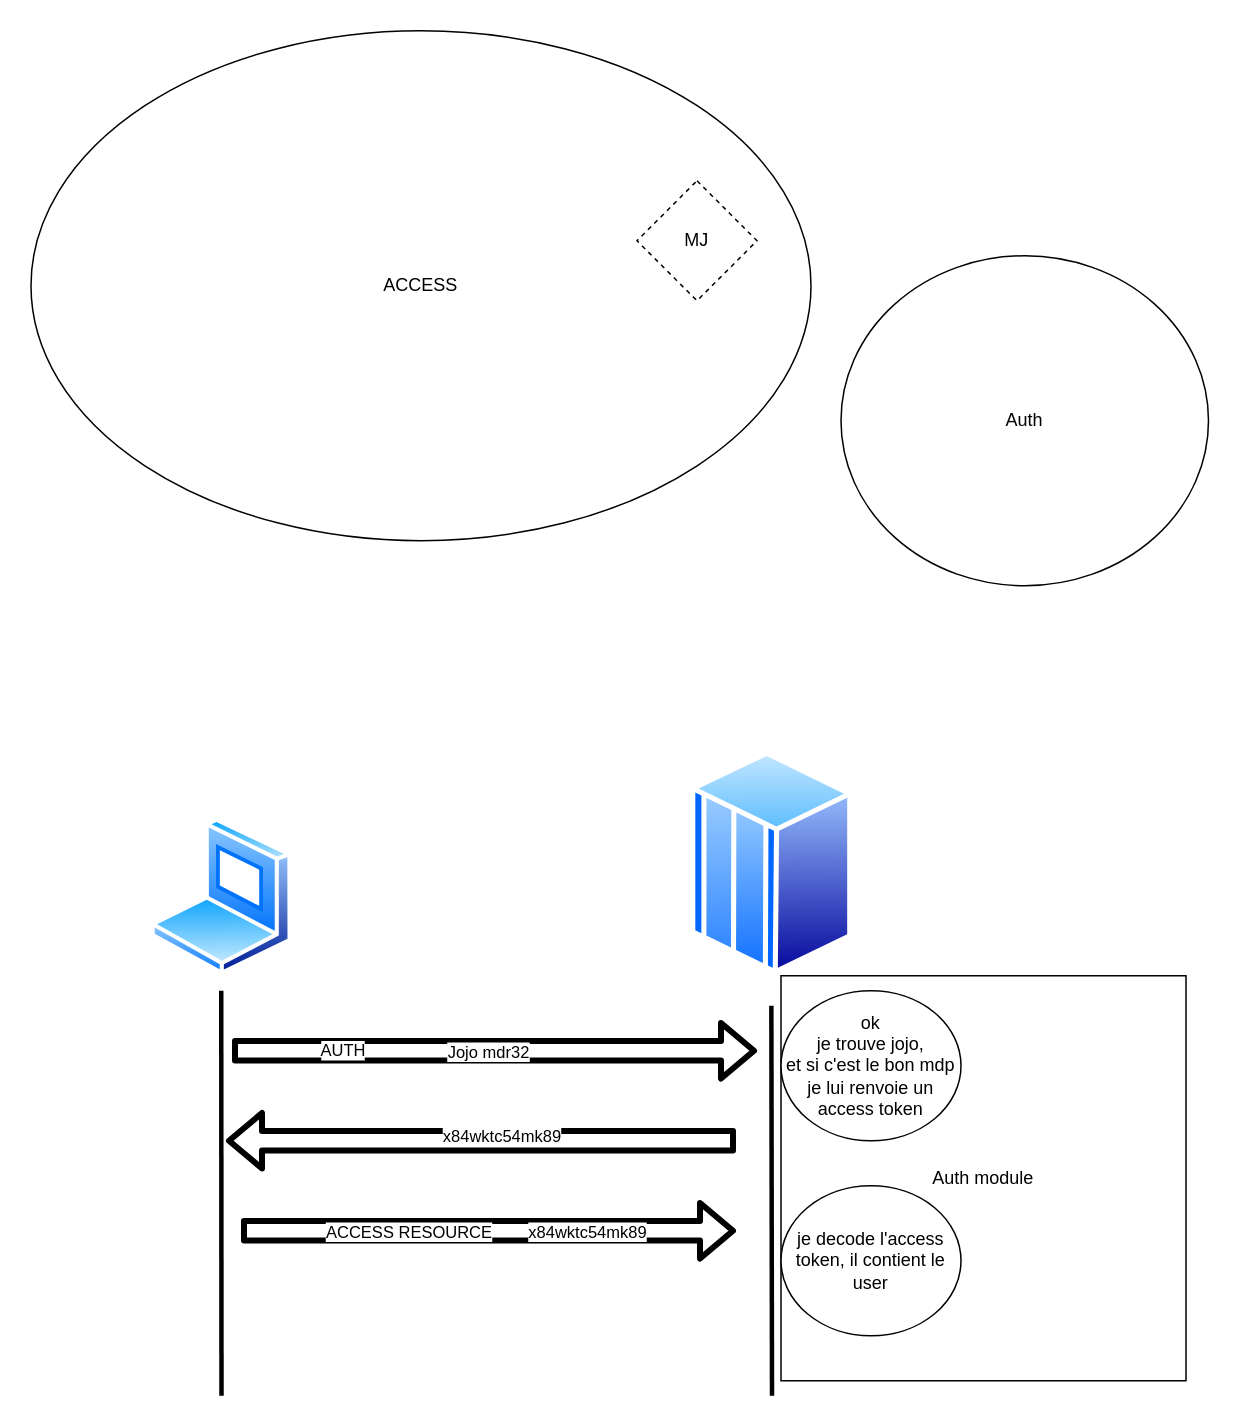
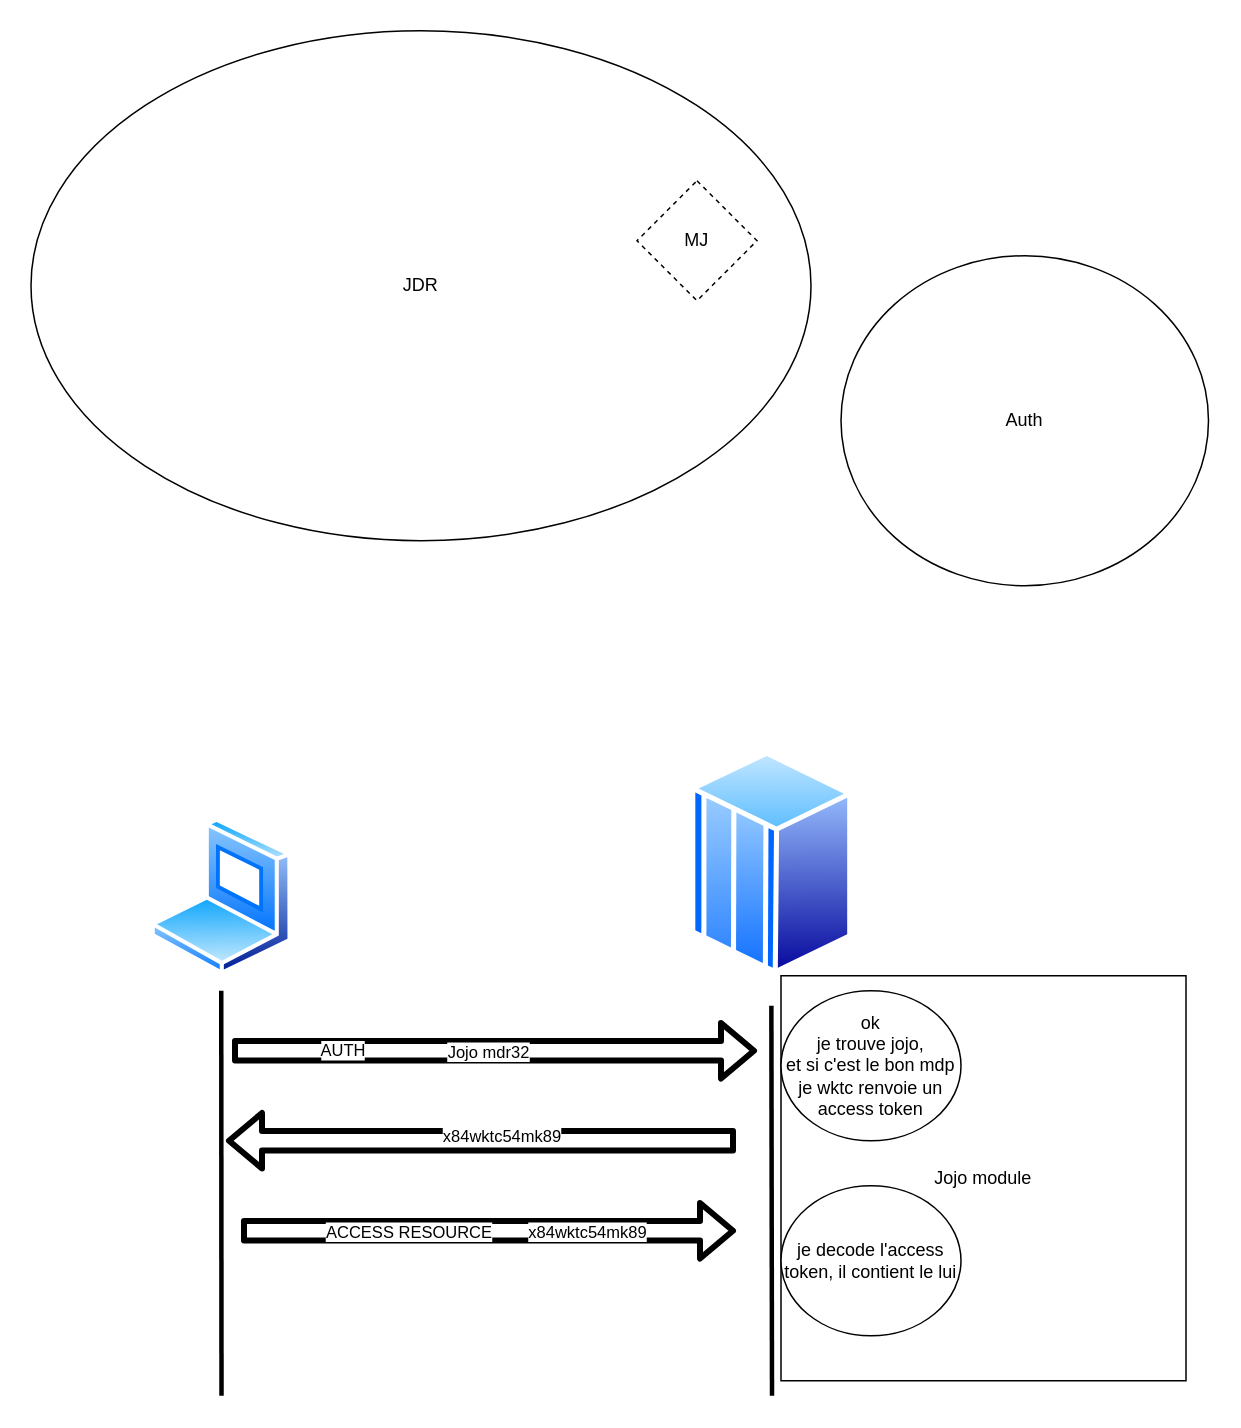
node "ACCESS": label "ACCESS" -> "JDR"
node "ok je trouve jojo, et si c'est le bon mdp je lui renvoie un access token": label "ok je trouve jojo, et si c'est le bon mdp je lui renvoie un access token" -> "ok je trouve jojo, et si c'est le bon mdp je wktc renvoie un access token"
node "Auth module": label "Auth module" -> "Jojo module"
node "je decode l'access token, il contient le user": label "je decode l'access token, il contient le user" -> "je decode l'access token, il contient le lui"
